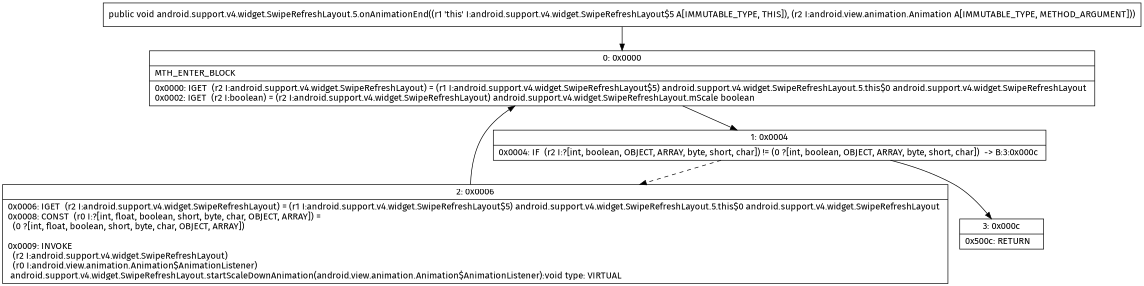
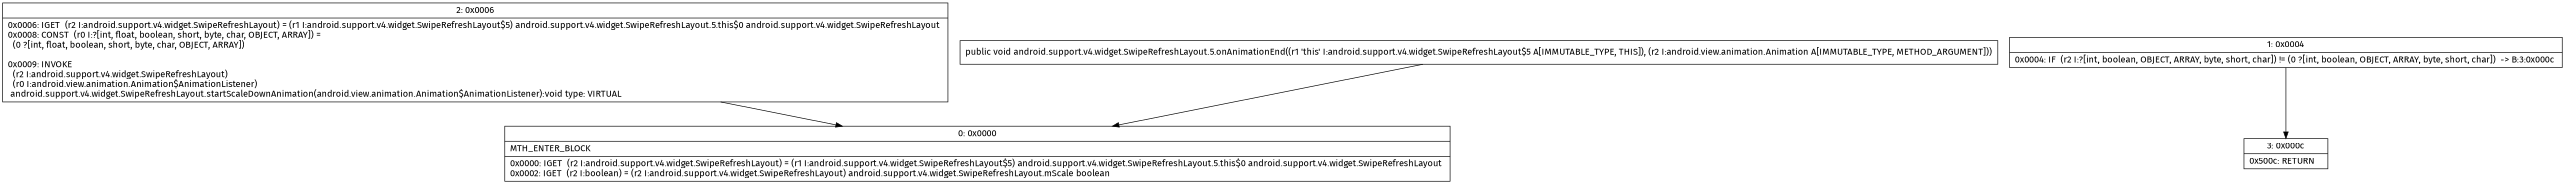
edge "0: 0x0000" -> "1: 0x0004": removed
edge "1: 0x0004" -> "2: 0x0006": removed
